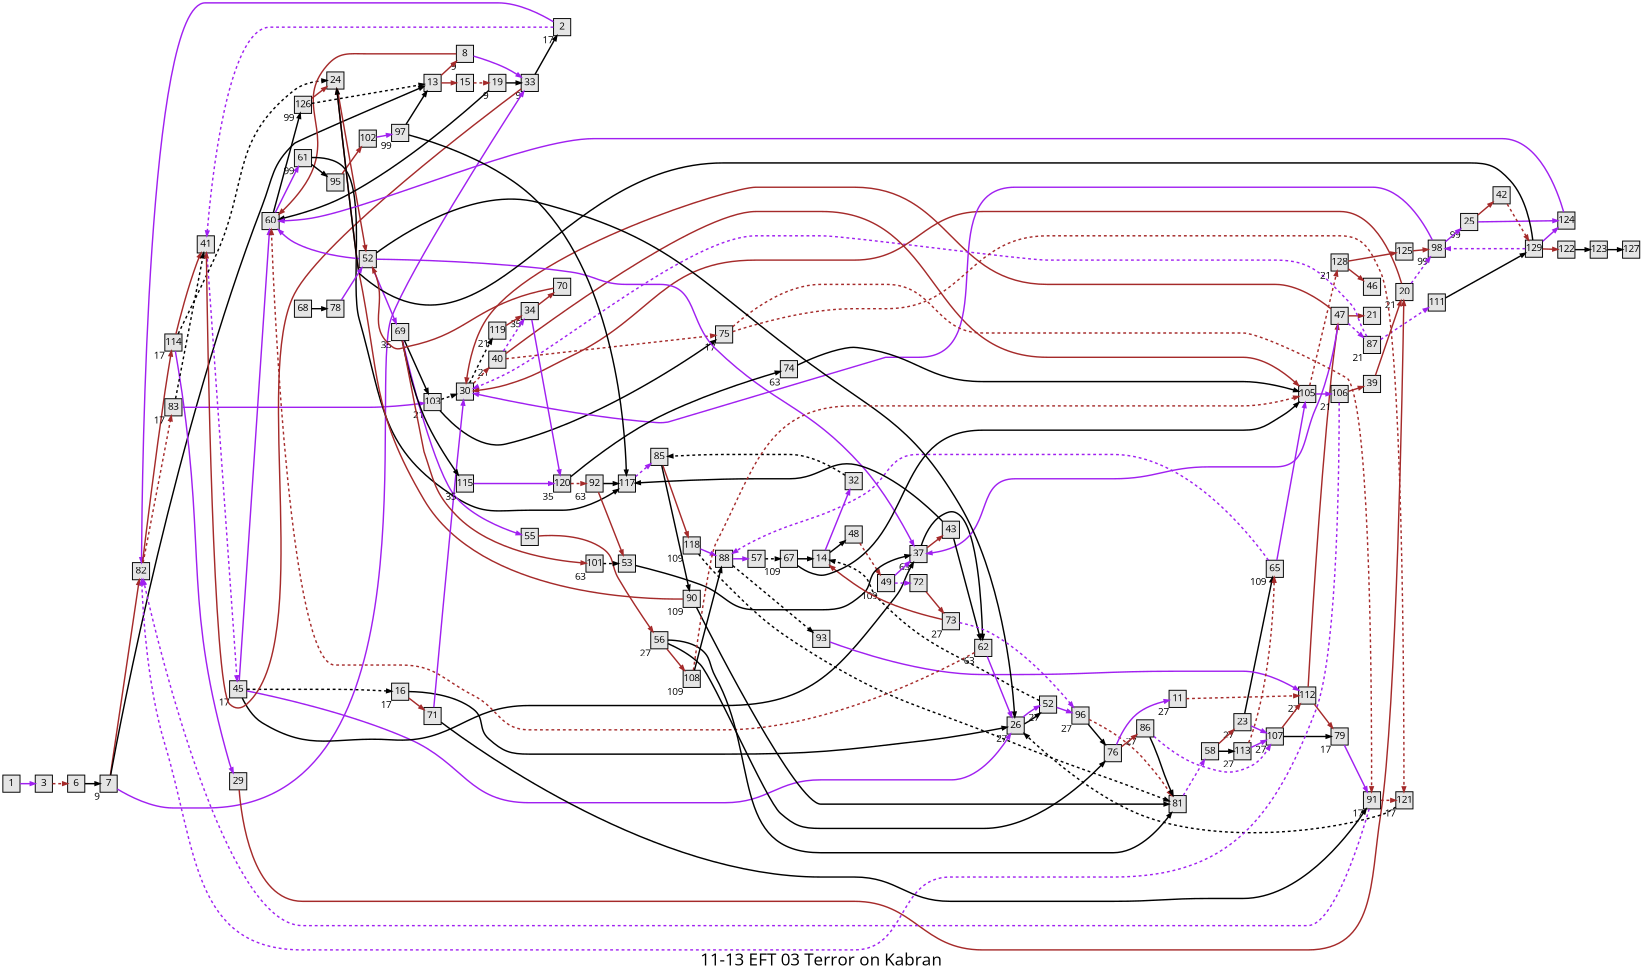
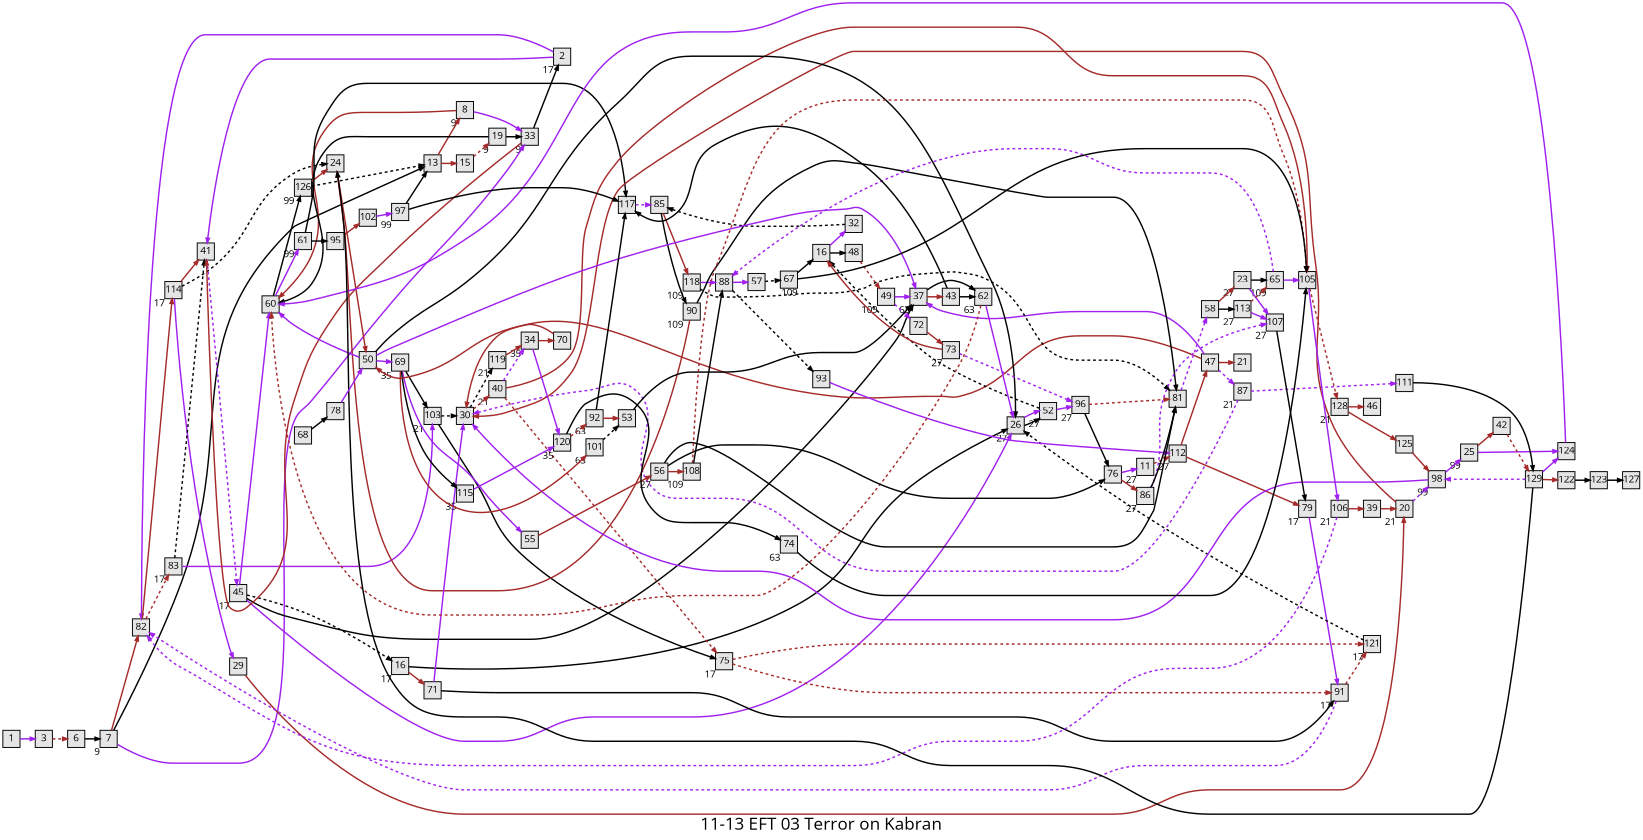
edge "2 17" -> "41": style dashed -> bold
node "52": label "52" -> "50"
node "14": label "14" -> "16"
edge "107 27" -> "112 27": removed
